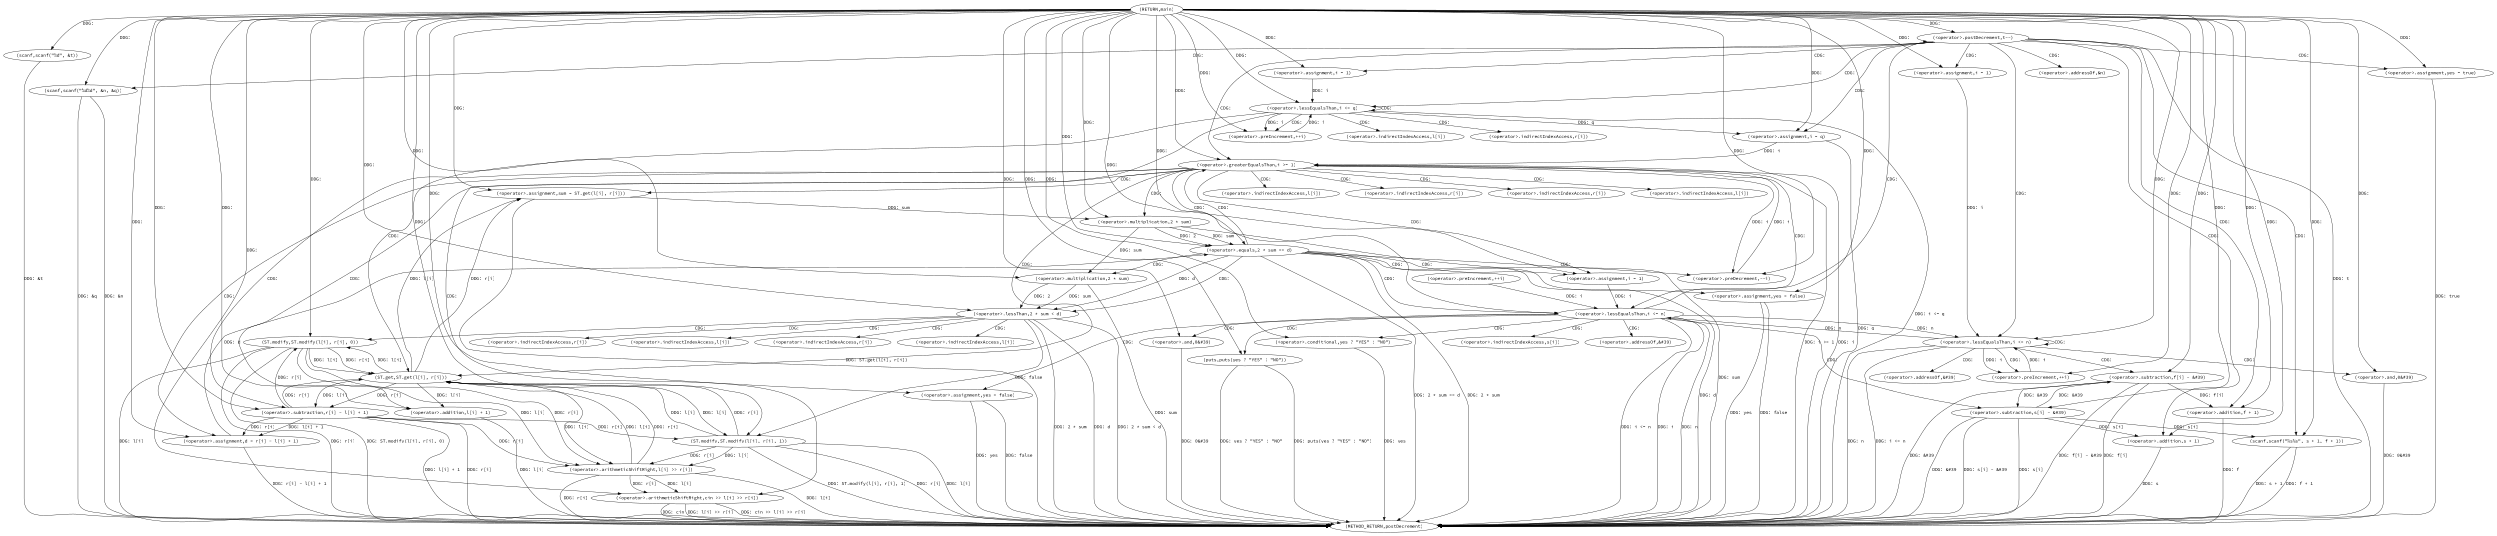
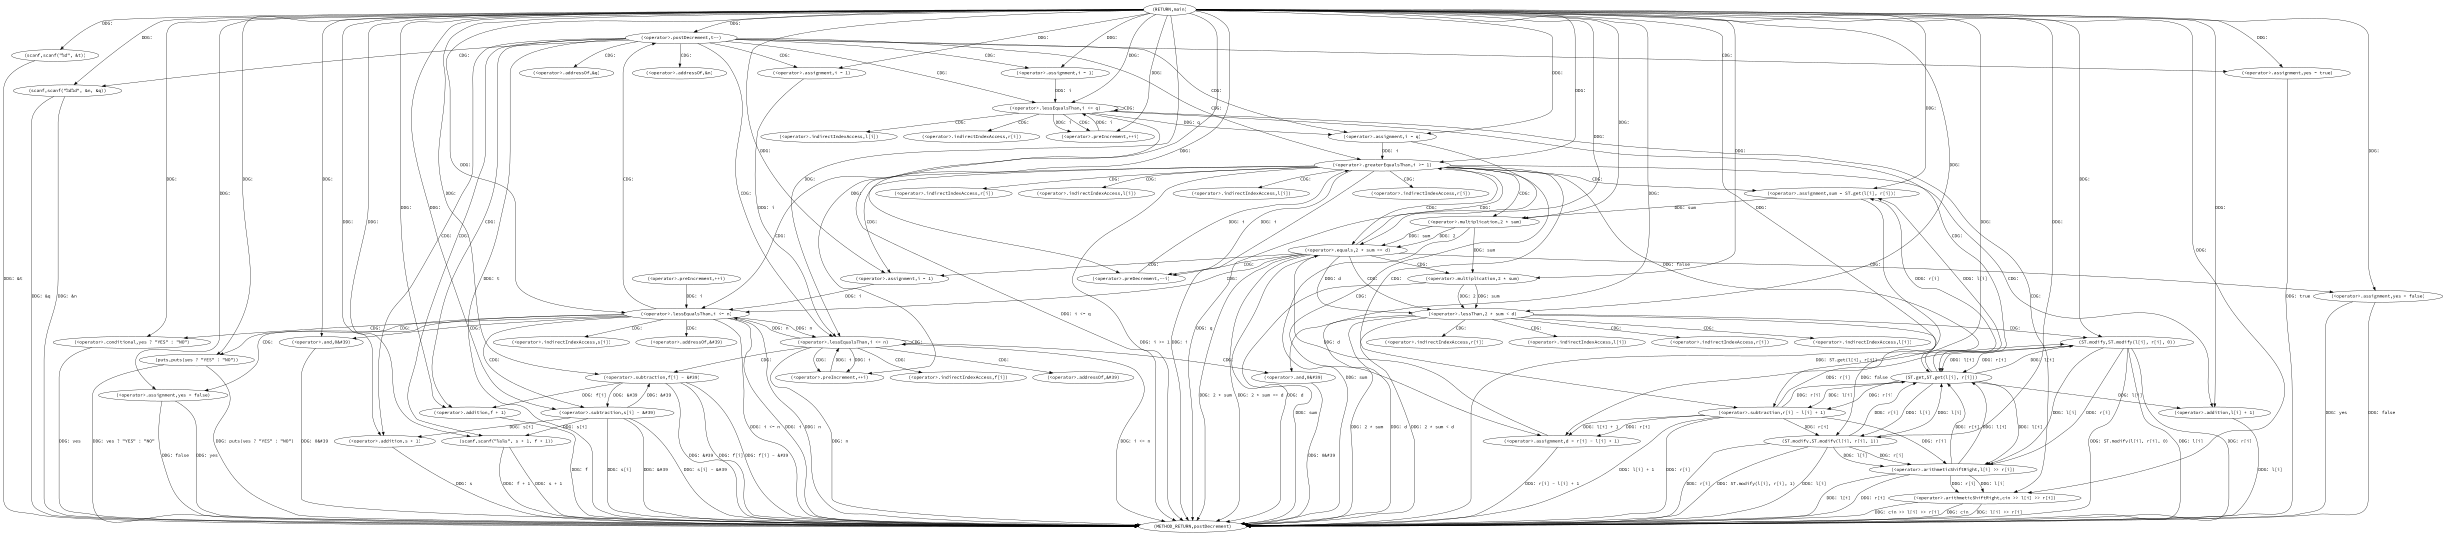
node "(<operator>.addressOf,&q)": added
edge "(<operator>.greaterEqualsThan,i >= 1)" -> "(ST.get,ST.get(l[i], r[i]))": label "CDG: " -> "DDG: false"
node "(<operator>.indirectIndexAccess,f[i])": added
